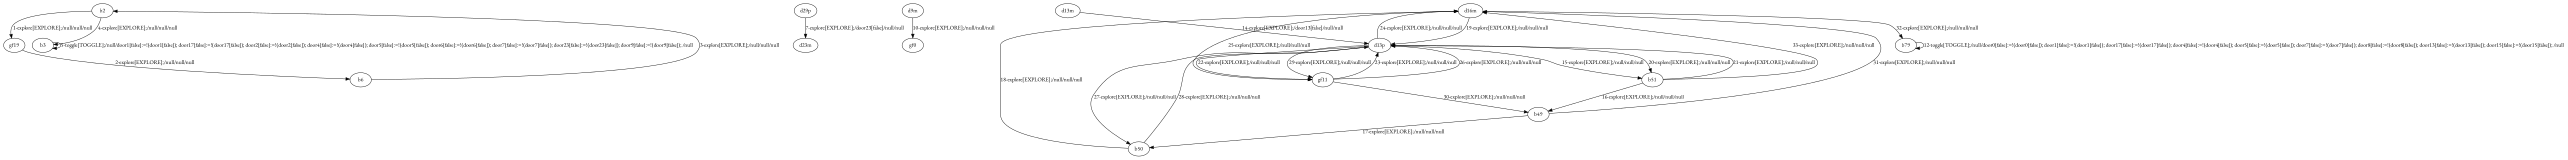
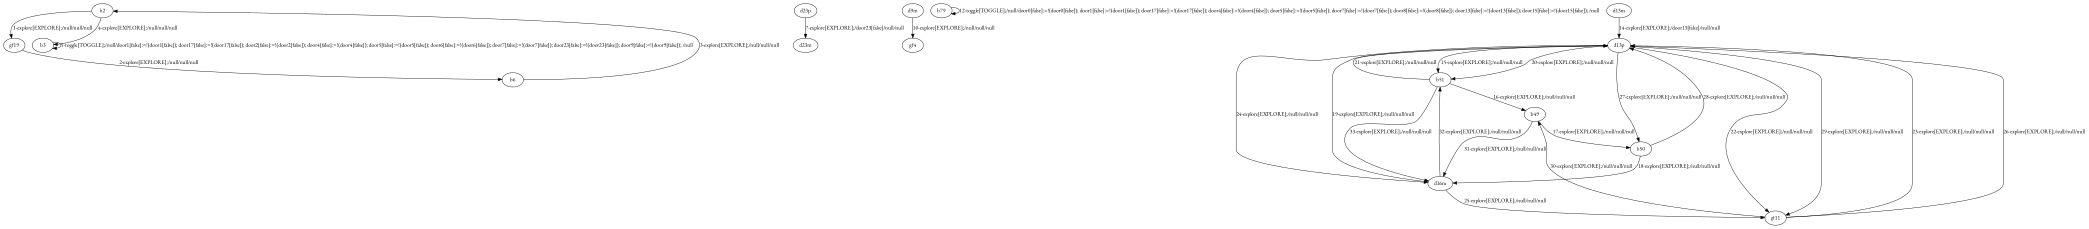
node "d29p": label "d29p" -> "d23p"
edge "d16m" -> "b79": now "d16m" -> "b51"
node "gf0": label "gf0" -> "gf4"
